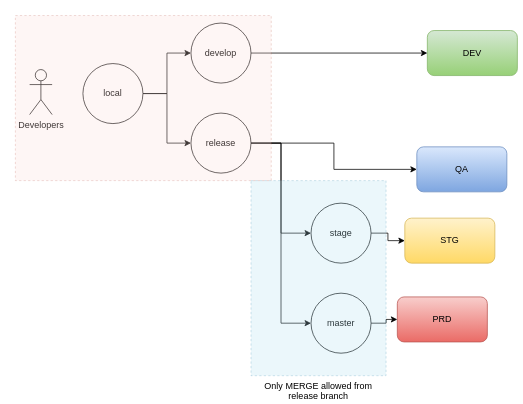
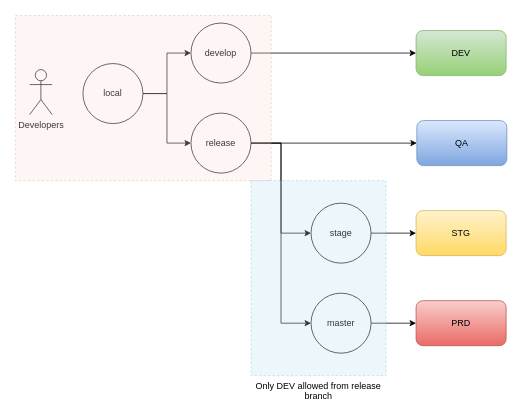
node "DEV": moved (472, 53) -> (461, 53)
node "QA": moved (462, 169) -> (462, 143)
node "STG": moved (450, 240) -> (461, 233)
node "PRD": moved (442, 319) -> (461, 323)
node "Only MERGE allowed from release branch": label "Only MERGE allowed from release branch" -> "Only DEV allowed from release branch"
